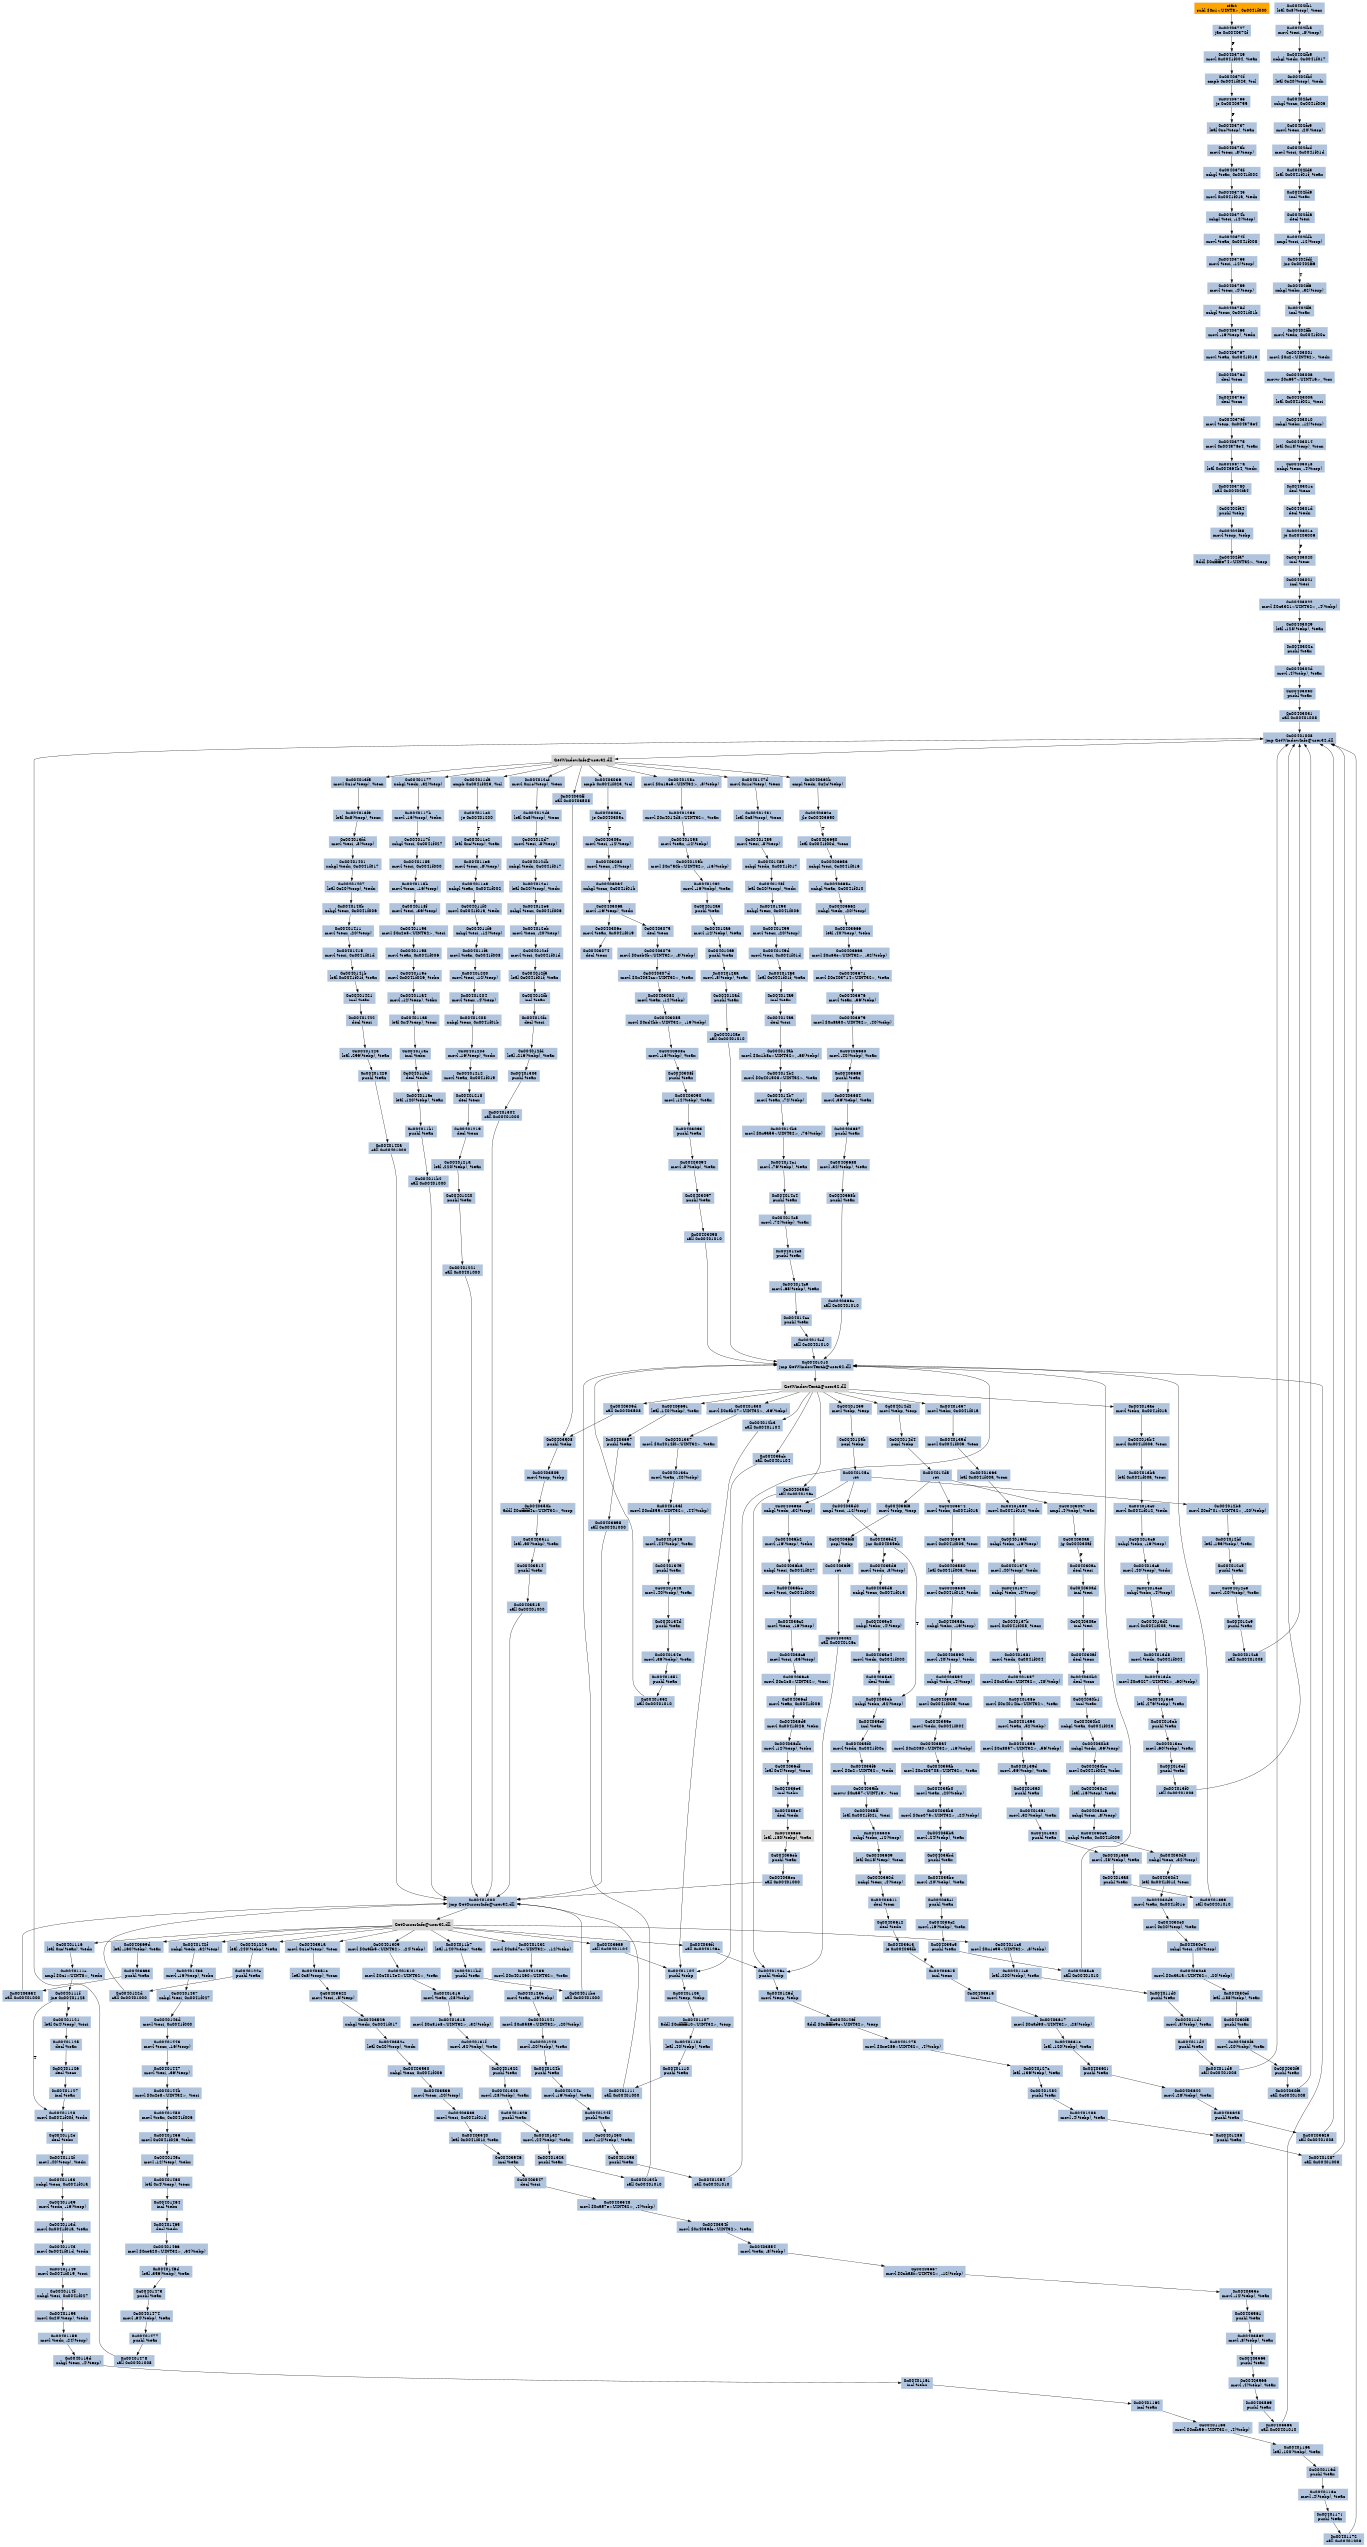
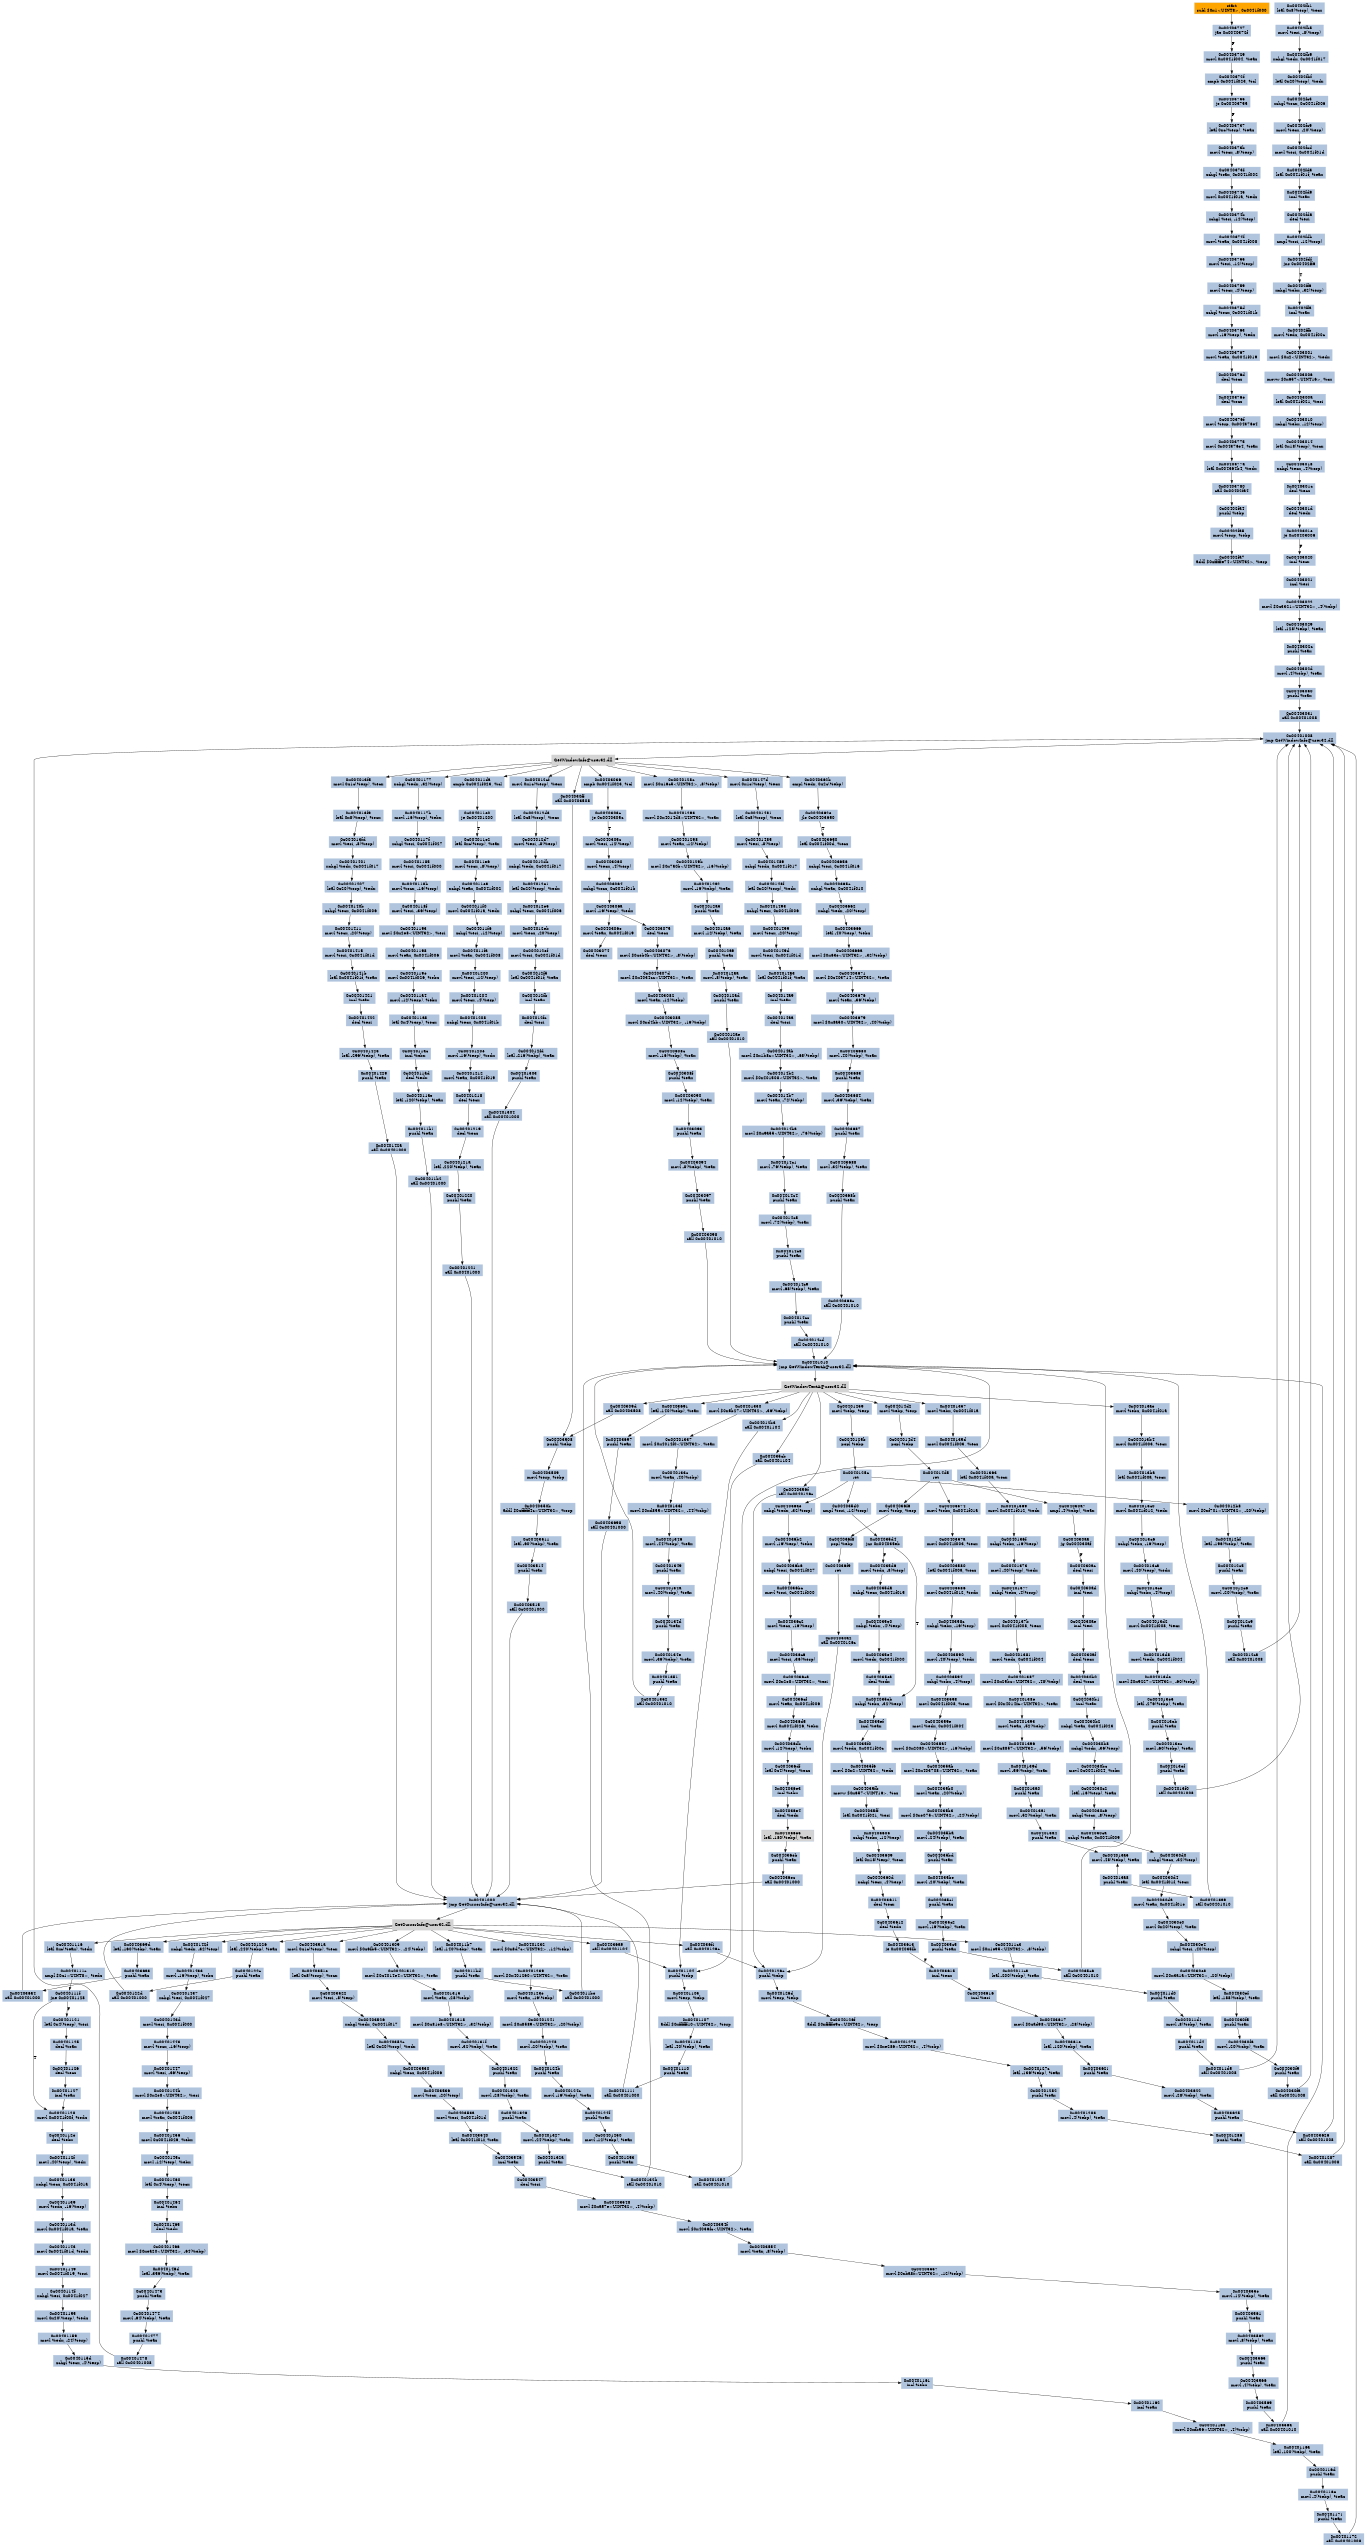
edge "0x004013a5 movl -48(%ebp), %eax" -> "0x004013a8 pushl %eax": reversed
